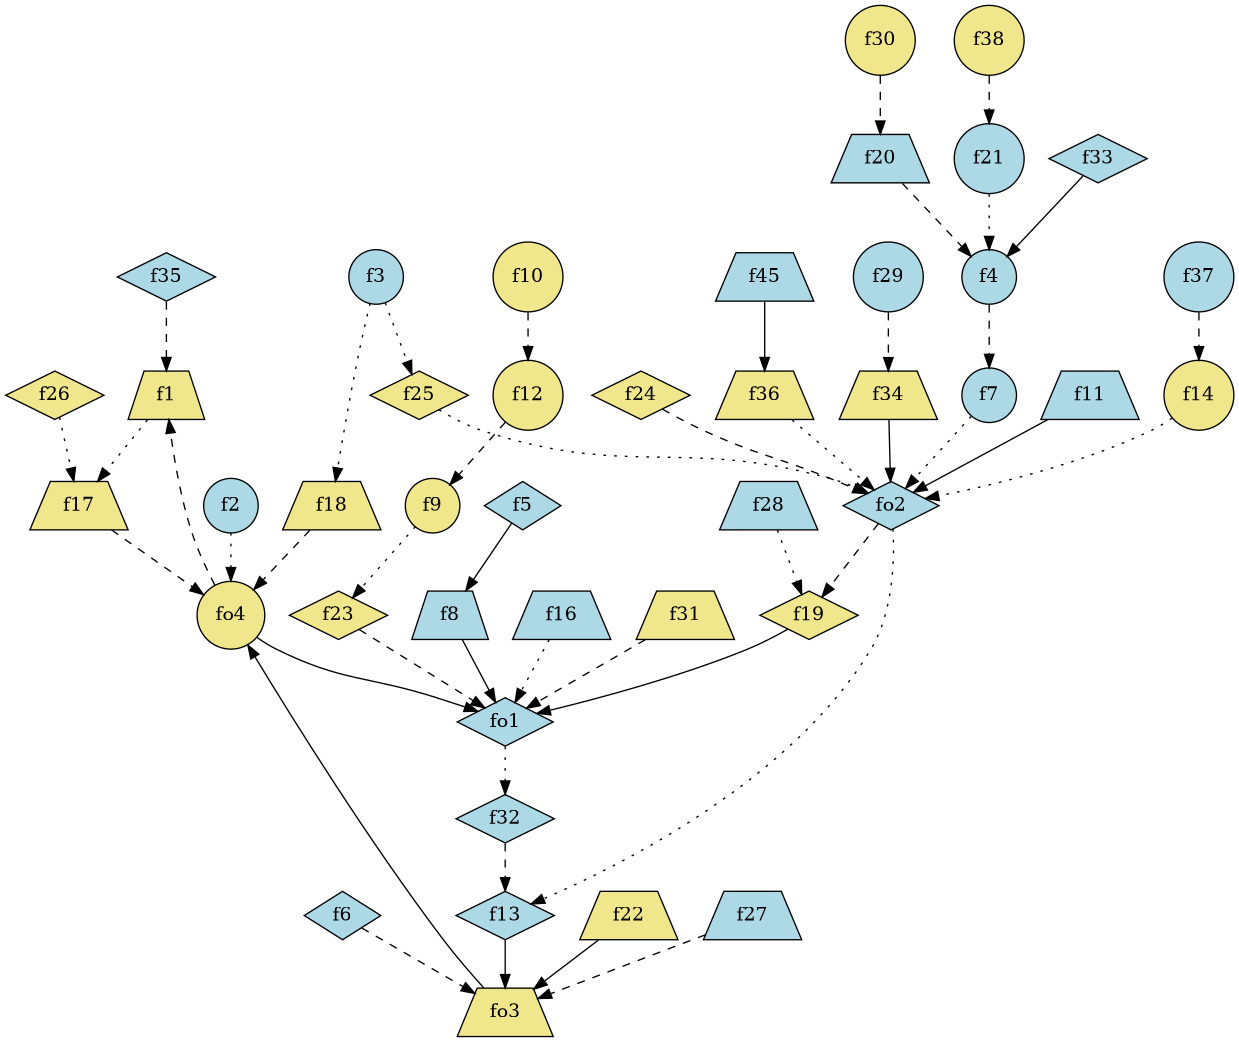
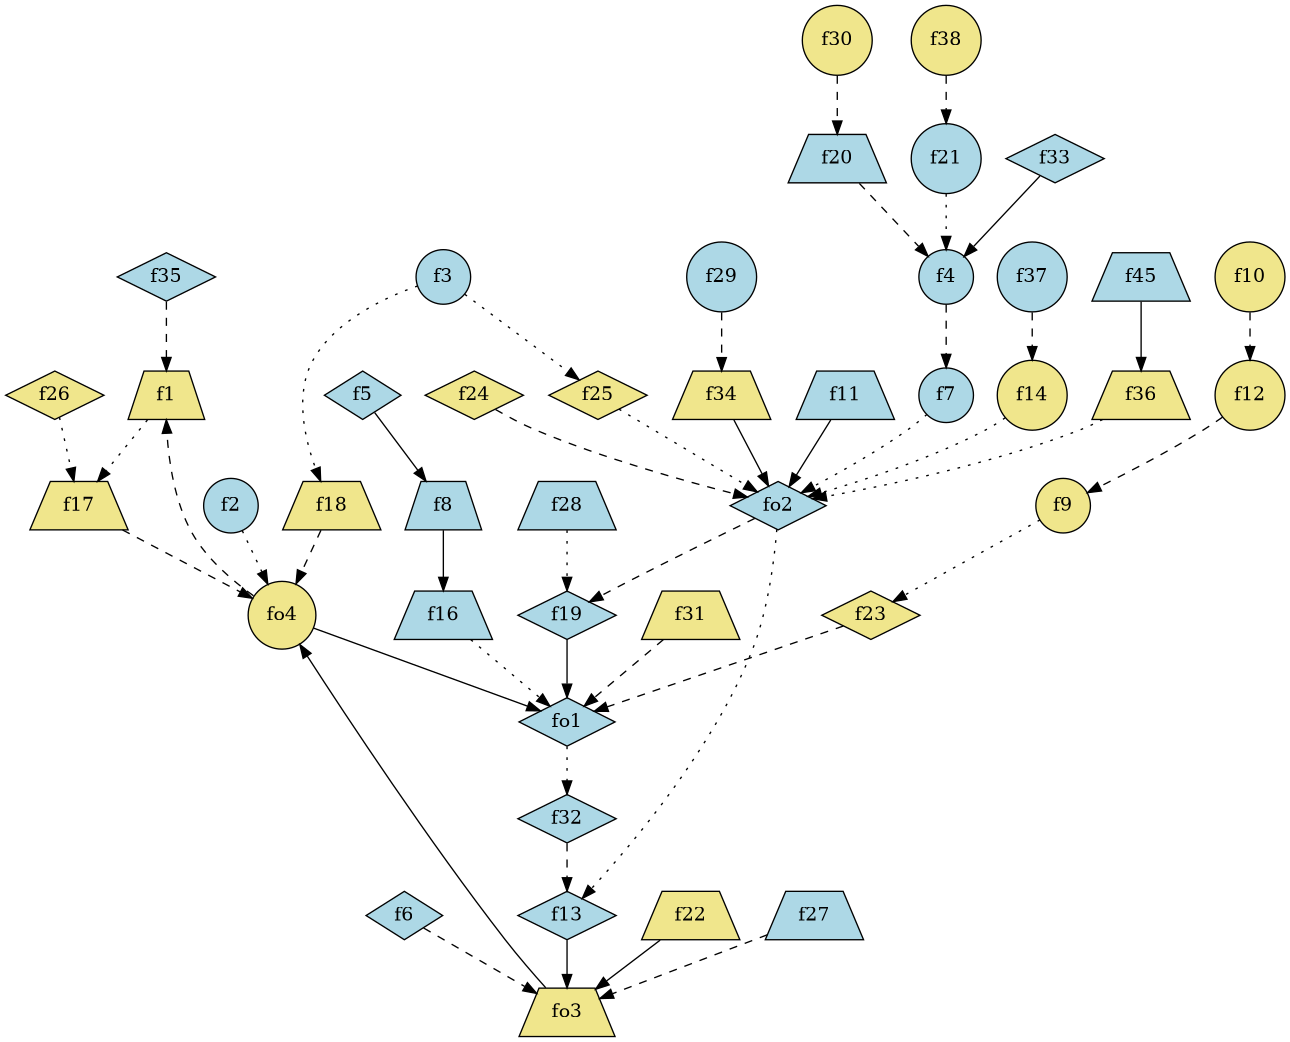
node "f19": fillcolor khaki -> lightblue
edge "f8" -> "fo1": now "f8" -> "f16"
